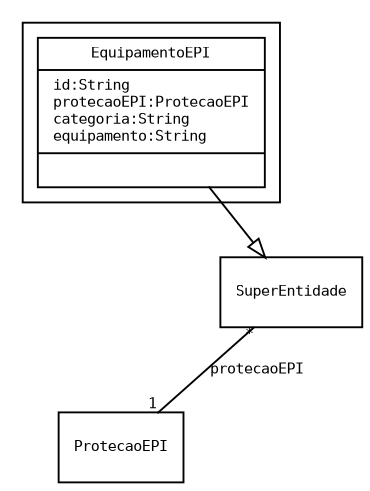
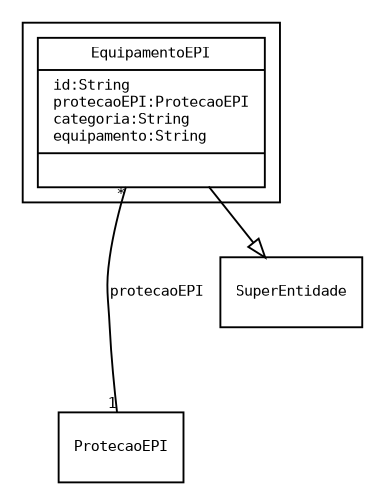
edge "SuperEntidade" -- "ProtecaoEPI": now "EquipamentoEPI" -- "ProtecaoEPI"
